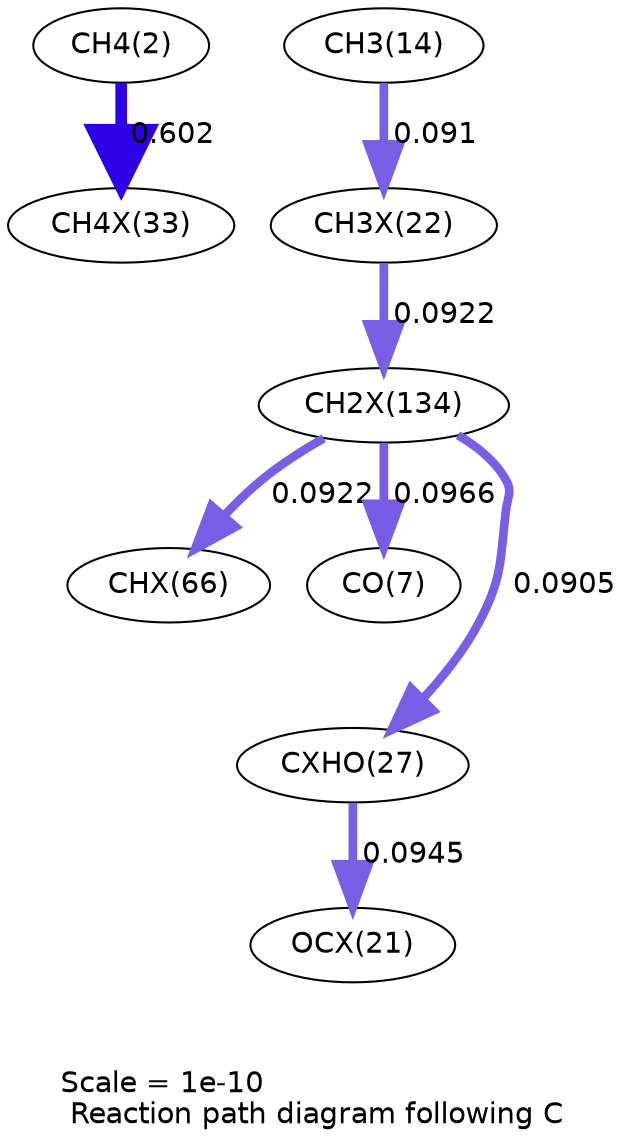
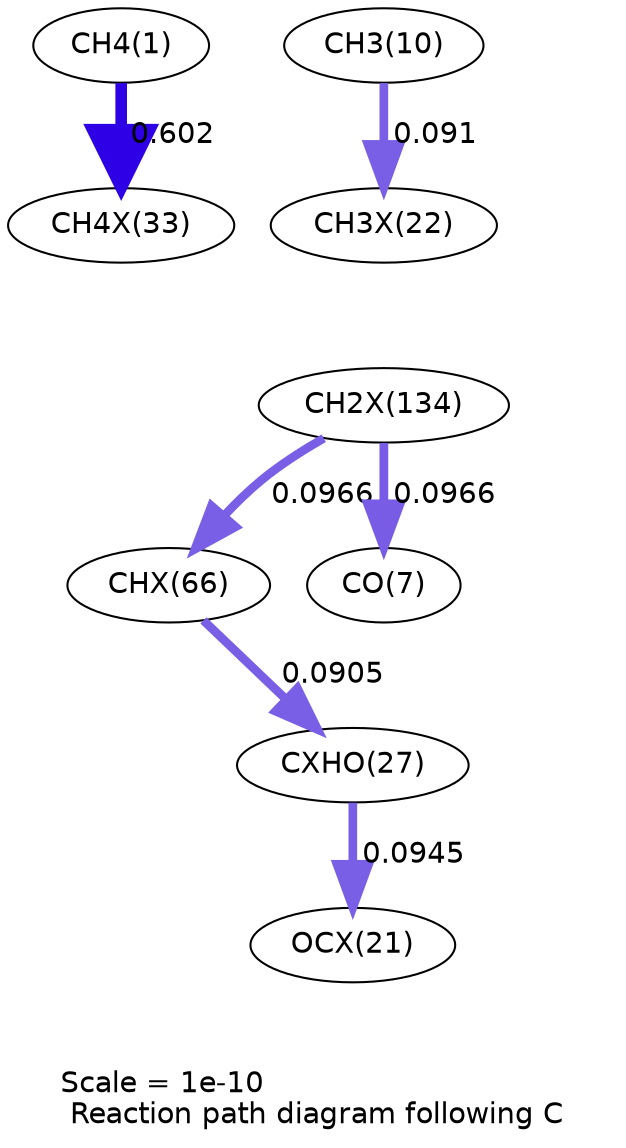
node "CH4(2)": label "CH4(2)" -> "CH4(1)"
node "CH3(14)": label "CH3(14)" -> "CH3(10)"
edge "CH3X(22)" -> "CH2X(134)": removed, label "0.0922"
edge "CH2X(134)" -> "CHX(66)": label " 0.0922" -> " 0.0966"
edge "CH2X(134)" -> "CXHO(27)": now "CHX(66)" -> "CXHO(27)"
